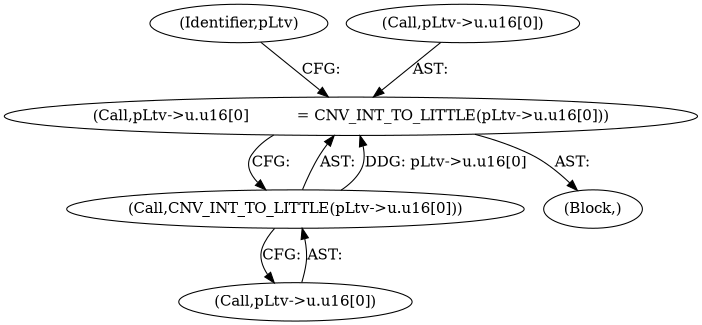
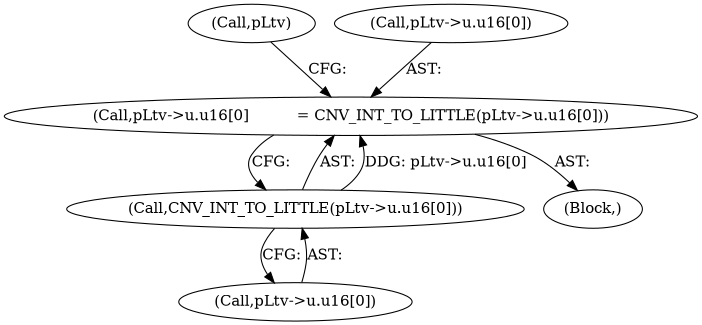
node "(Identifier,pLtv)": label "(Identifier,pLtv)" -> "(Call,pLtv)"
